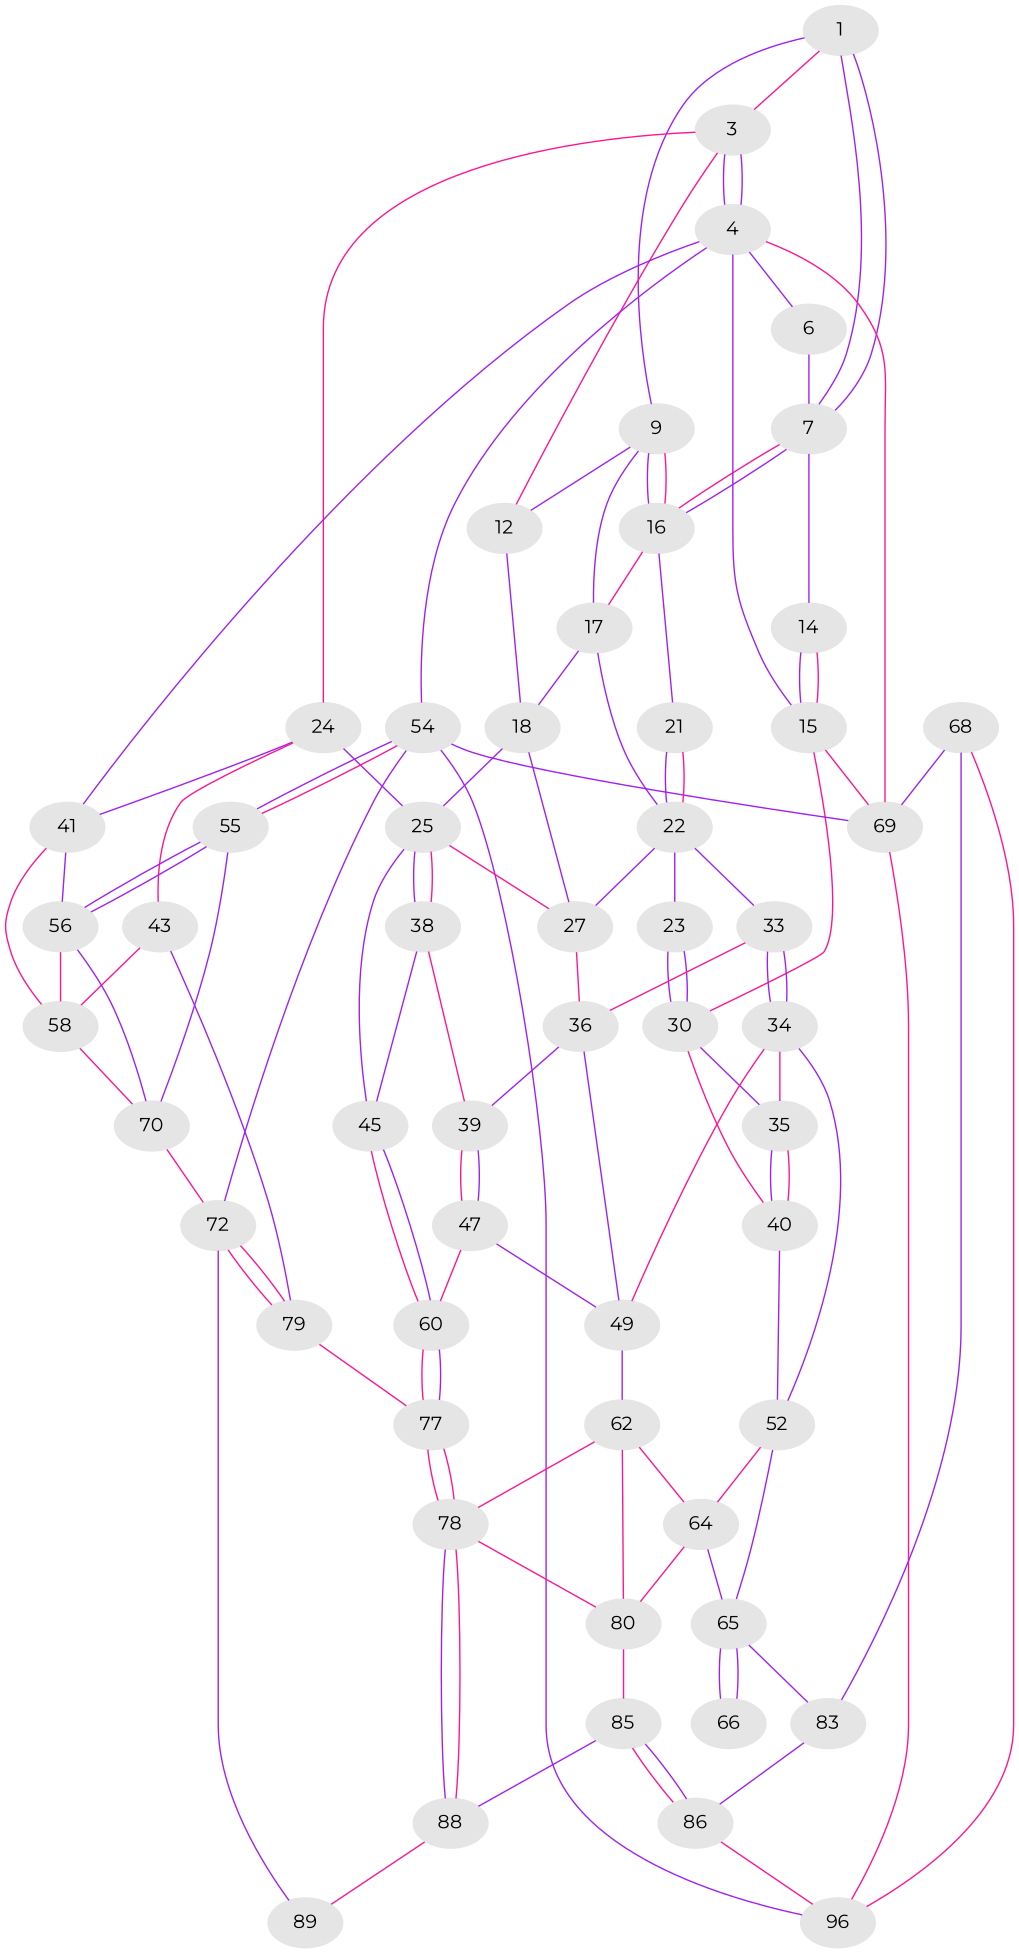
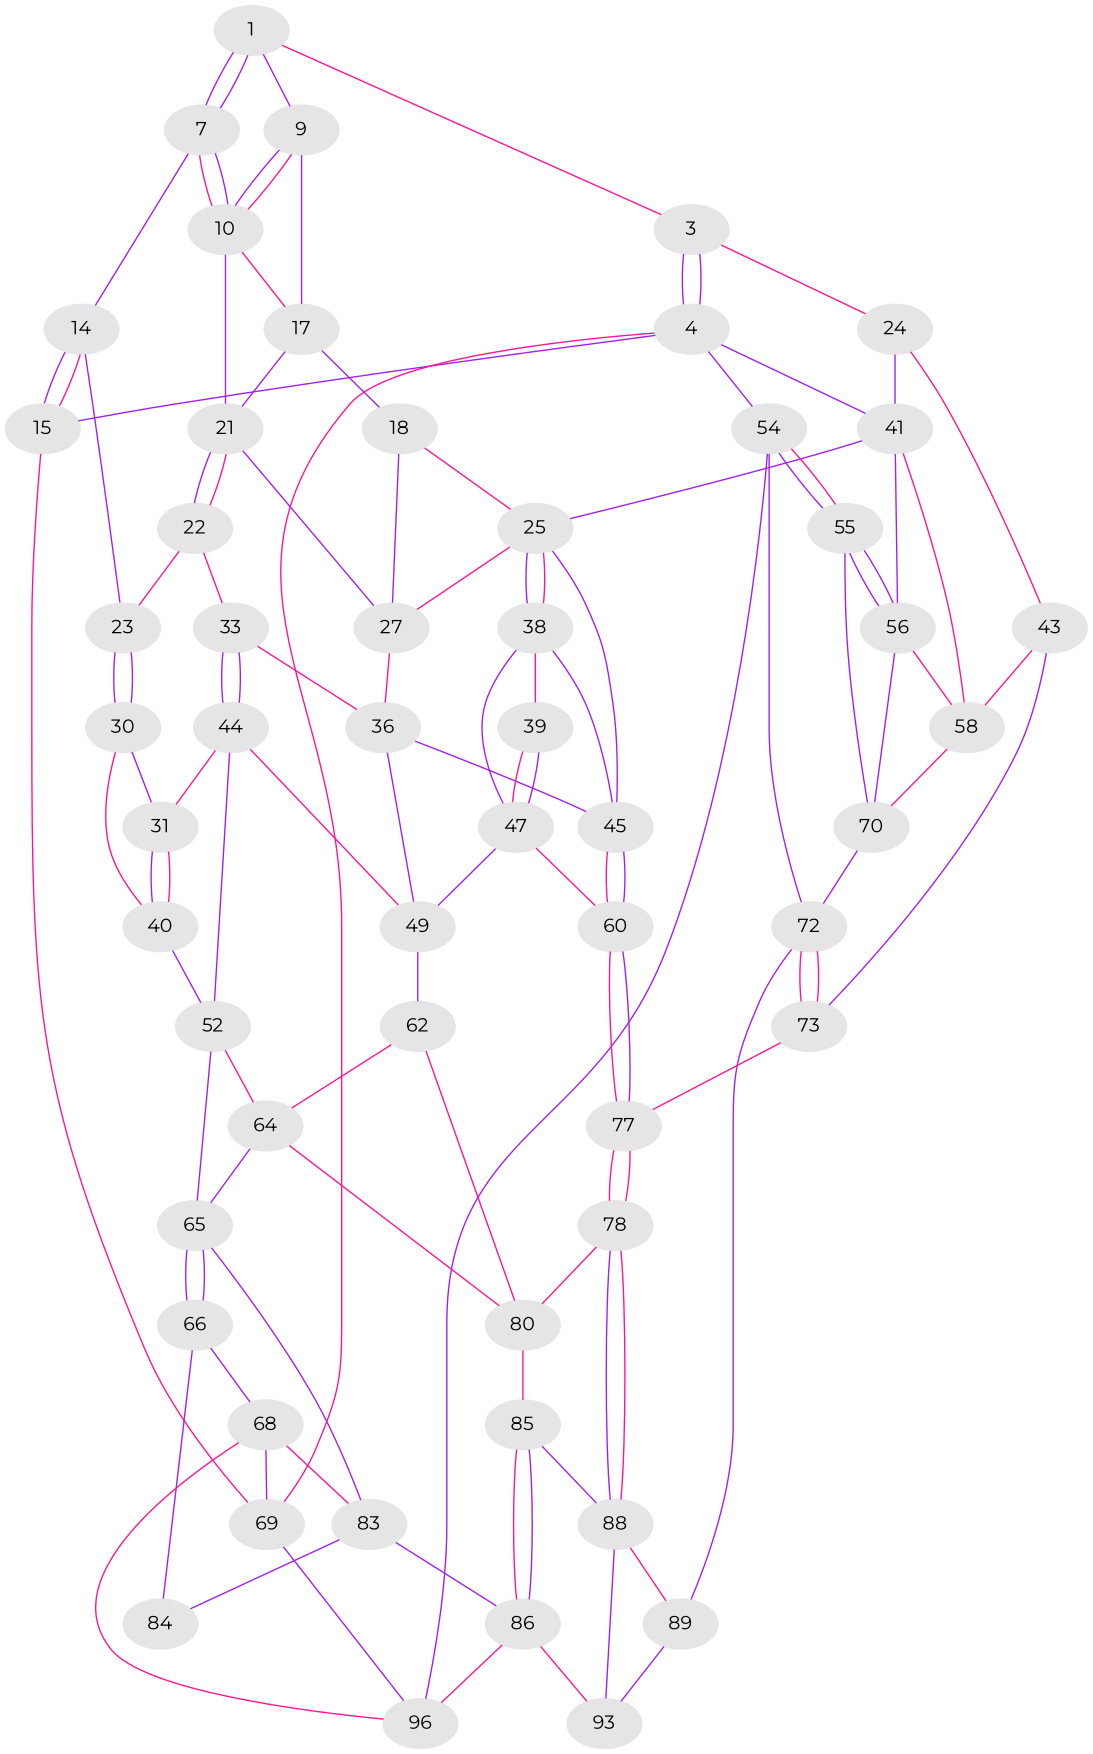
node "6": removed
edge "14" -- "23": added
node "12": removed
node "16": label "16" -> "10"
edge "38" -- "47": added
edge "17" -- "22": now "17" -- "21"
edge "24" -- "25": now "41" -- "25"
edge "18" -- "25": color purple -> deeppink
edge "54" -- "69": removed
edge "22" -- "27": now "21" -- "27"
edge "22" -- "23": color purple -> deeppink
edge "22" -- "33": color purple -> deeppink
edge "15" -- "30": removed
node "34": label "34" -> "44"
edge "36" -- "39": now "36" -- "45"
node "35": label "35" -> "31"
edge "70" -- "72": color deeppink -> purple
edge "68" -- "83": color purple -> deeppink
node "79": label "79" -> "73"
edge "66" -- "68": added
edge "69" -- "96": color deeppink -> purple
edge "62" -- "78": removed
node "84": added
node "93": added
